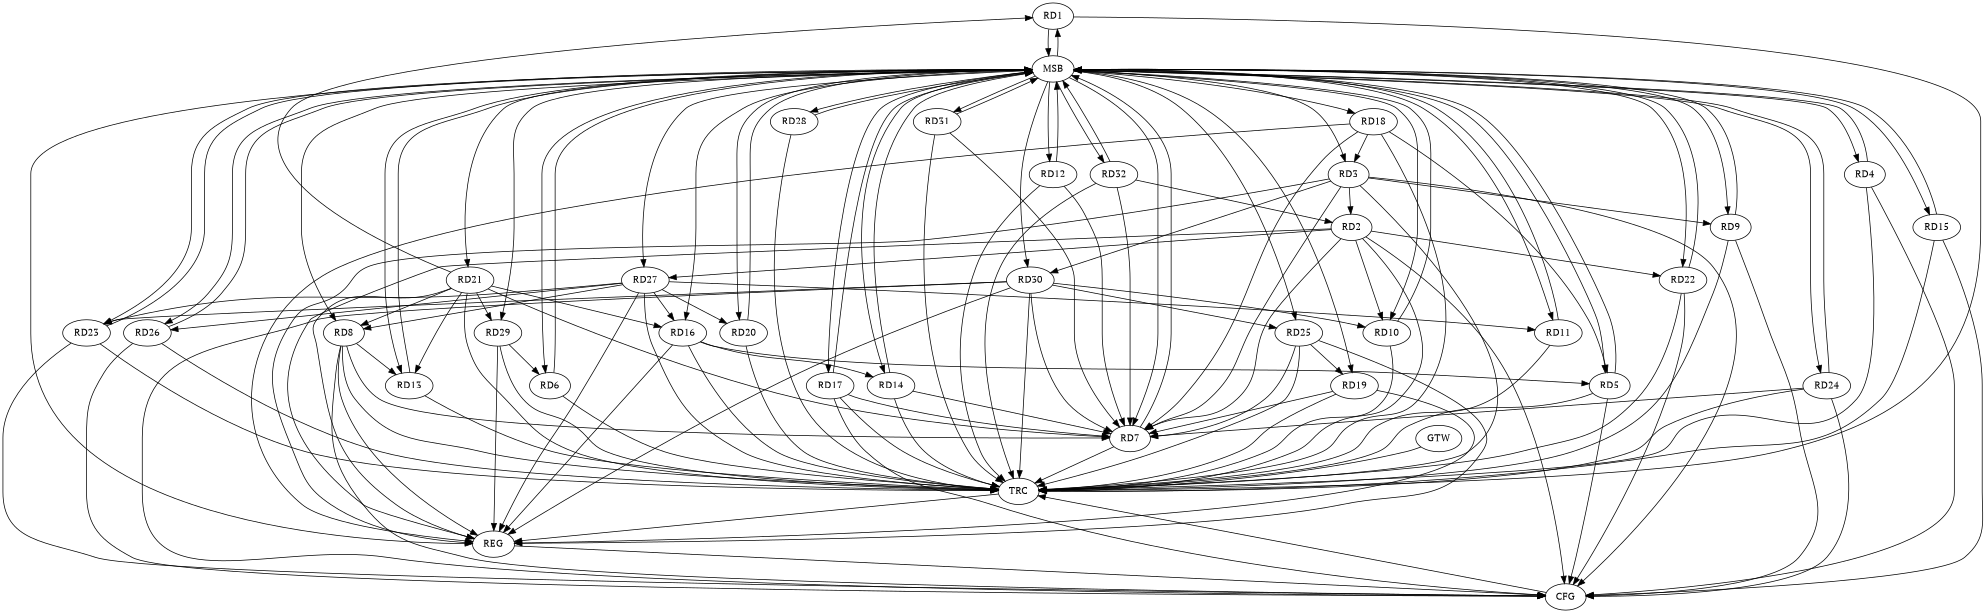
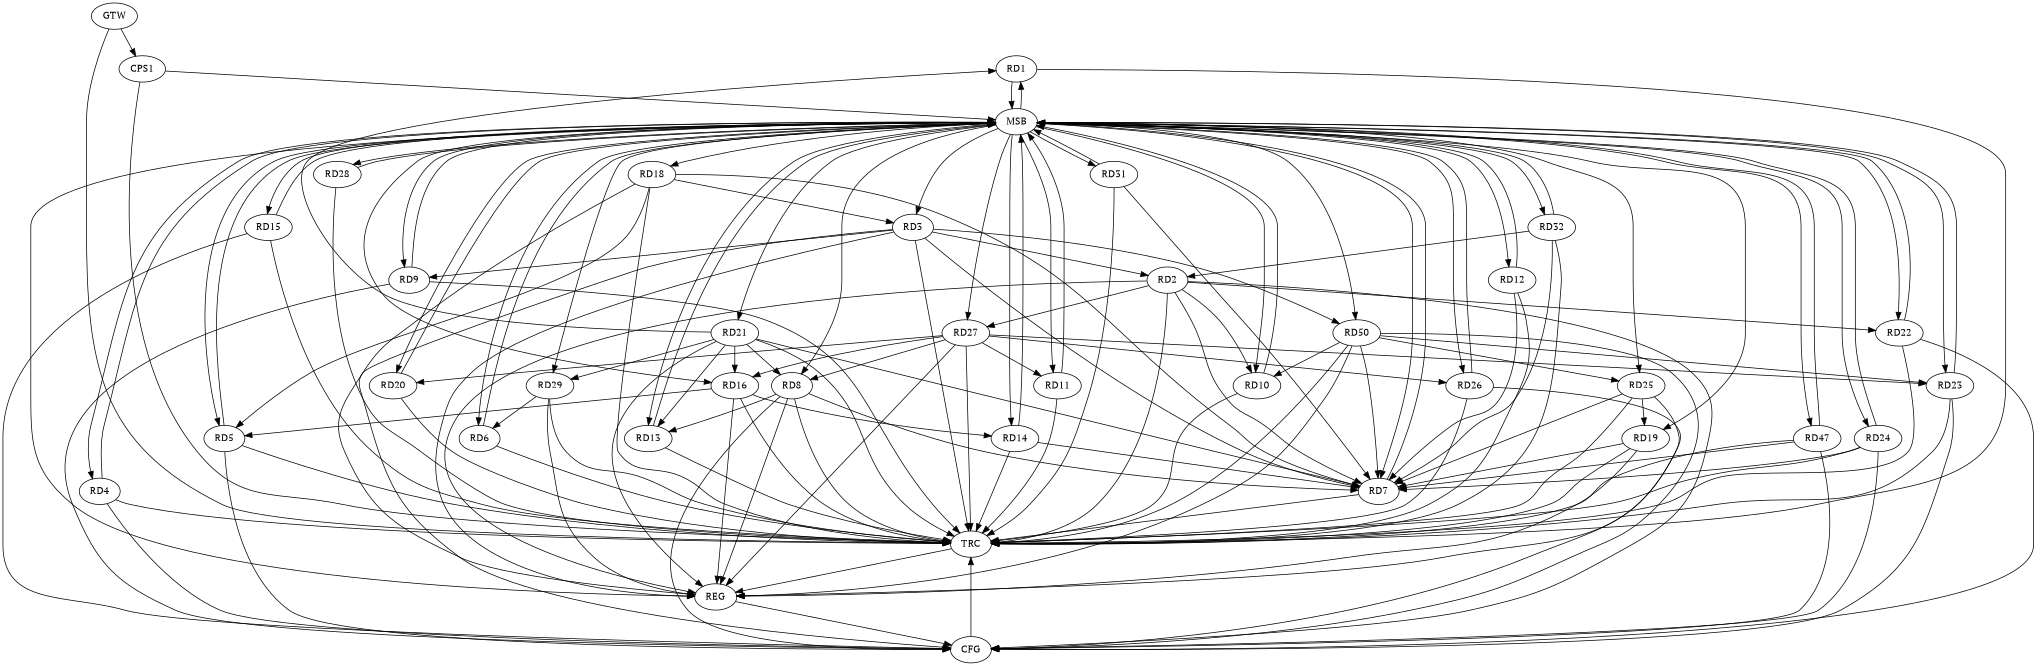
node "CPS1": added
node "RD30": label "RD30" -> "RD50"
node "RD17": label "RD17" -> "RD47"
